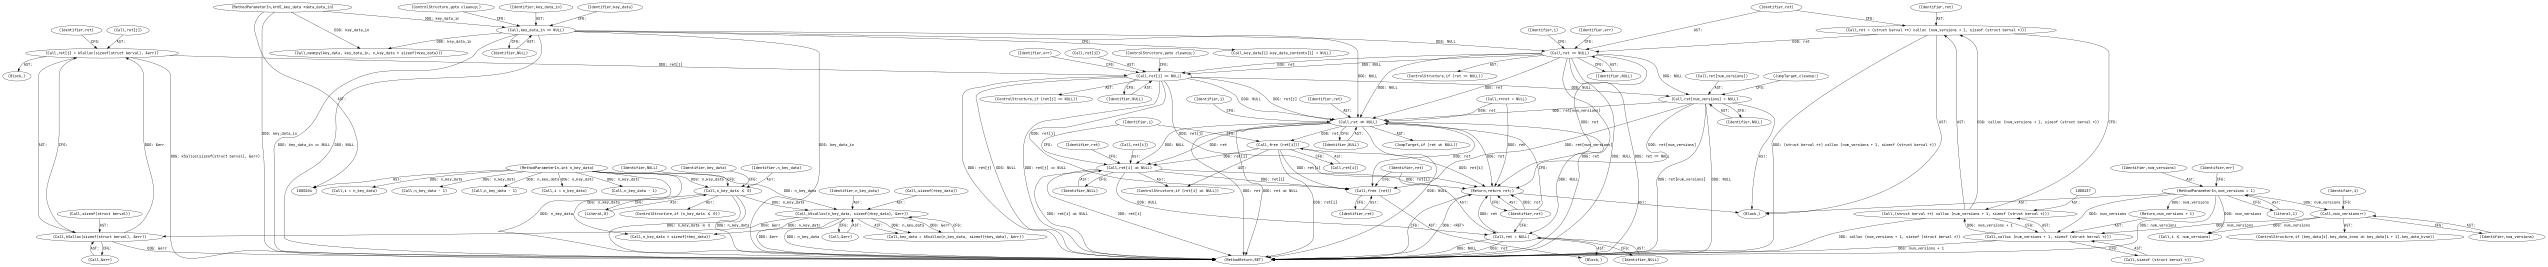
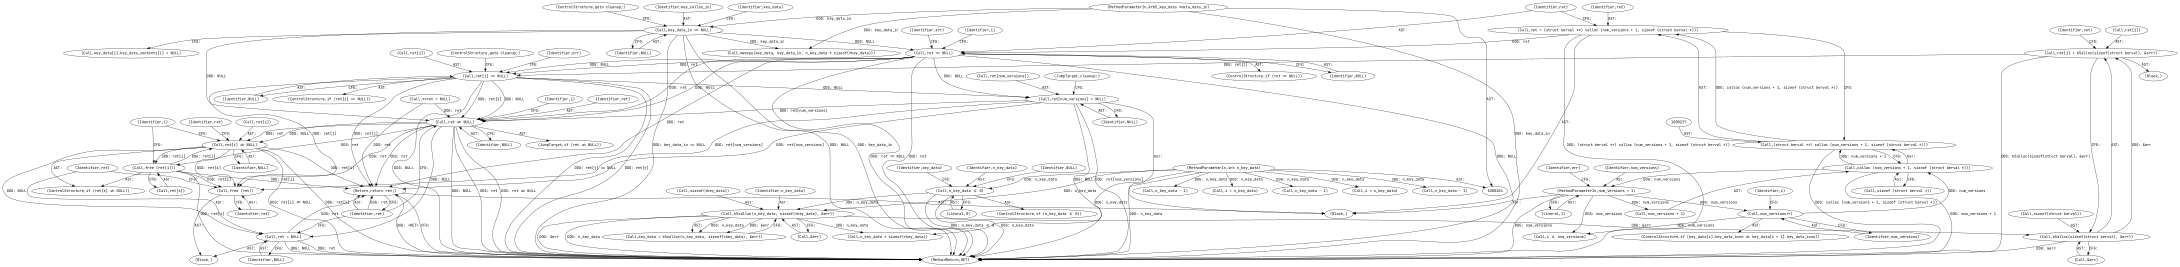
node "(Identifier,key_data_in)": label "(Identifier,key_data_in)" -> "(Identifier,key_calloc_in)"
edge "(Call,ret[i] != NULL)" -> "(Call,free (ret[i]))": added, label "DDG: ret[i]"
edge "(MethodParameterIn,num_versions = 1)" -> "(Call,calloc (num_versions + 1, sizeof (struct berval *)))": reversed
node "(Return,num_versions + 1)": label "(Return,num_versions + 1)" -> "(Call,num_versions + 1)"
